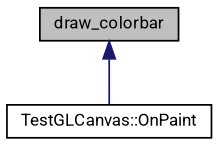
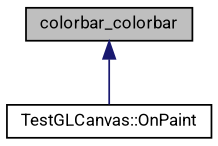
node "draw_colorbar": label "draw_colorbar" -> "colorbar_colorbar"
